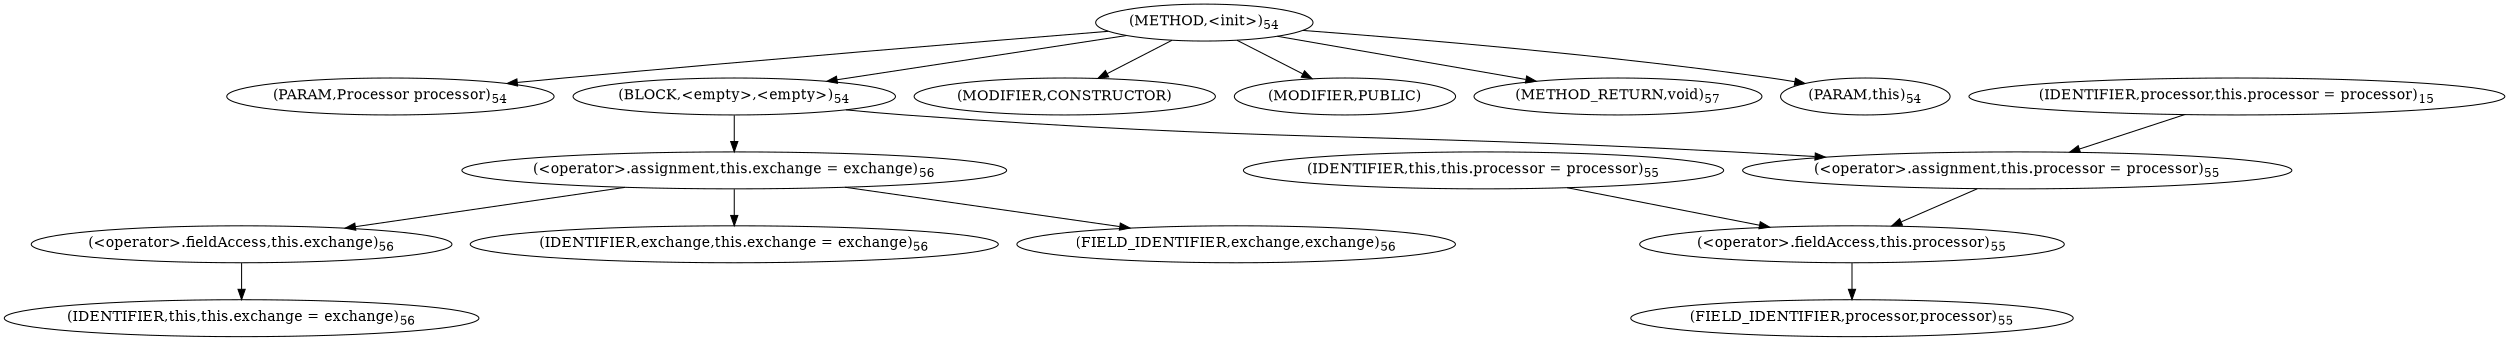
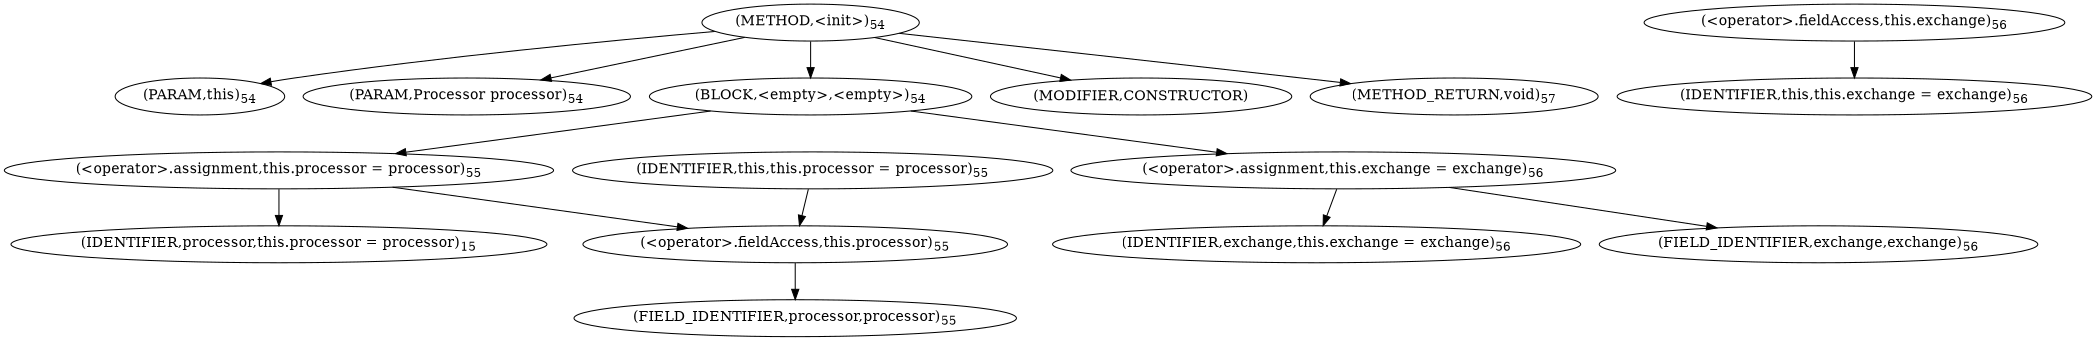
node "(MODIFIER,PUBLIC)": removed
edge "(IDENTIFIER,processor,this.processor = processor)" -> "(<operator>.assignment,this.processor = processor)": reversed
edge "(<operator>.assignment,this.exchange = exchange)" -> "(<operator>.fieldAccess,this.exchange)": removed
